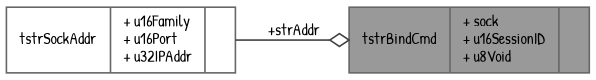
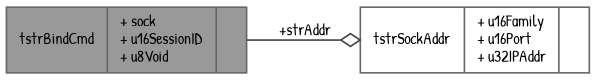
edge "tstrSockAddr" -> "tstrBindCmd": reversed
